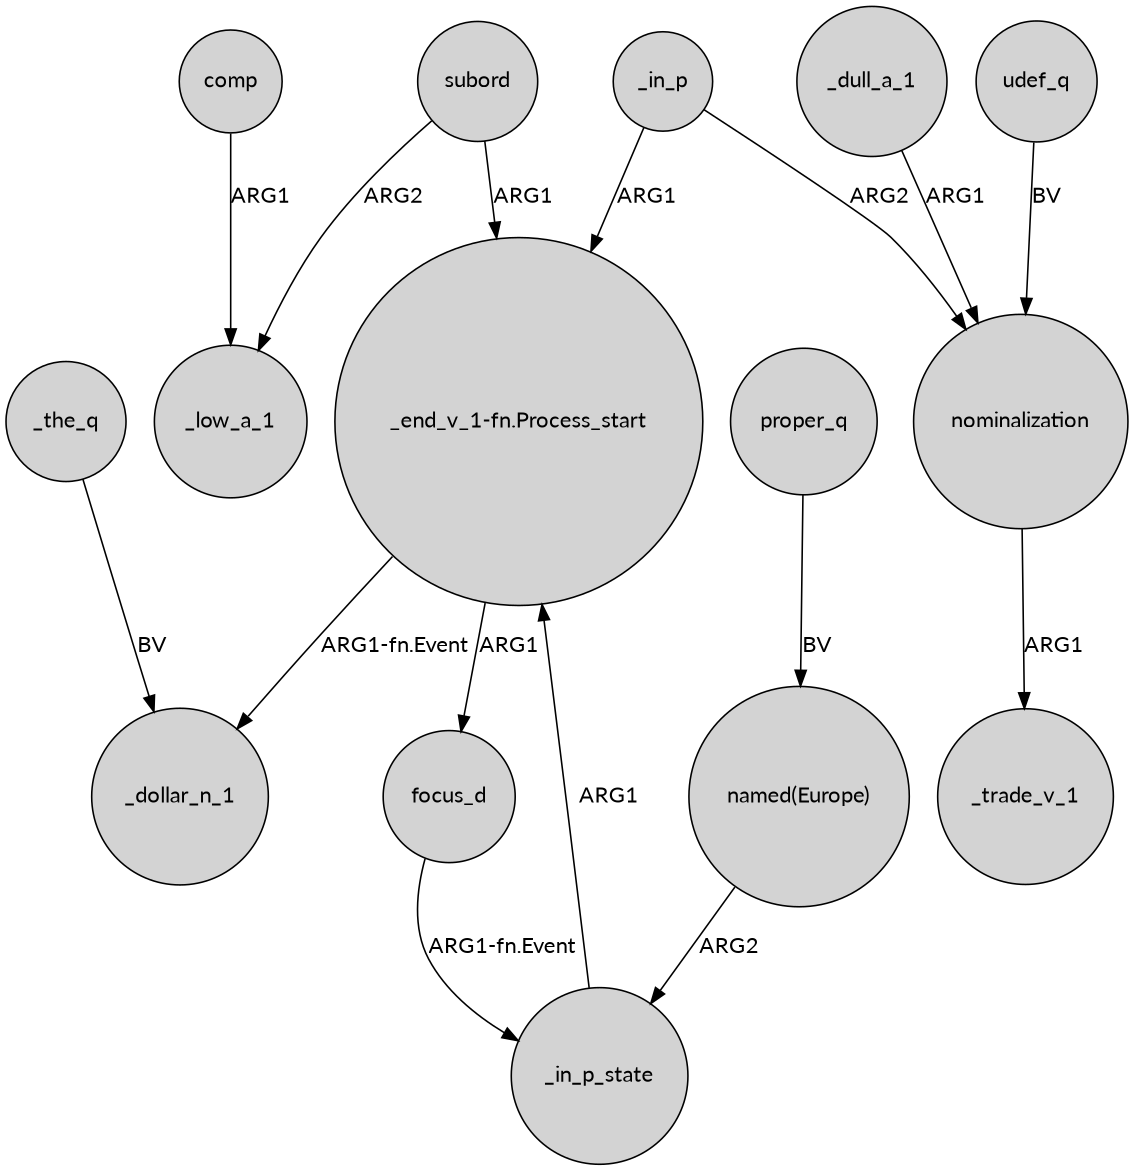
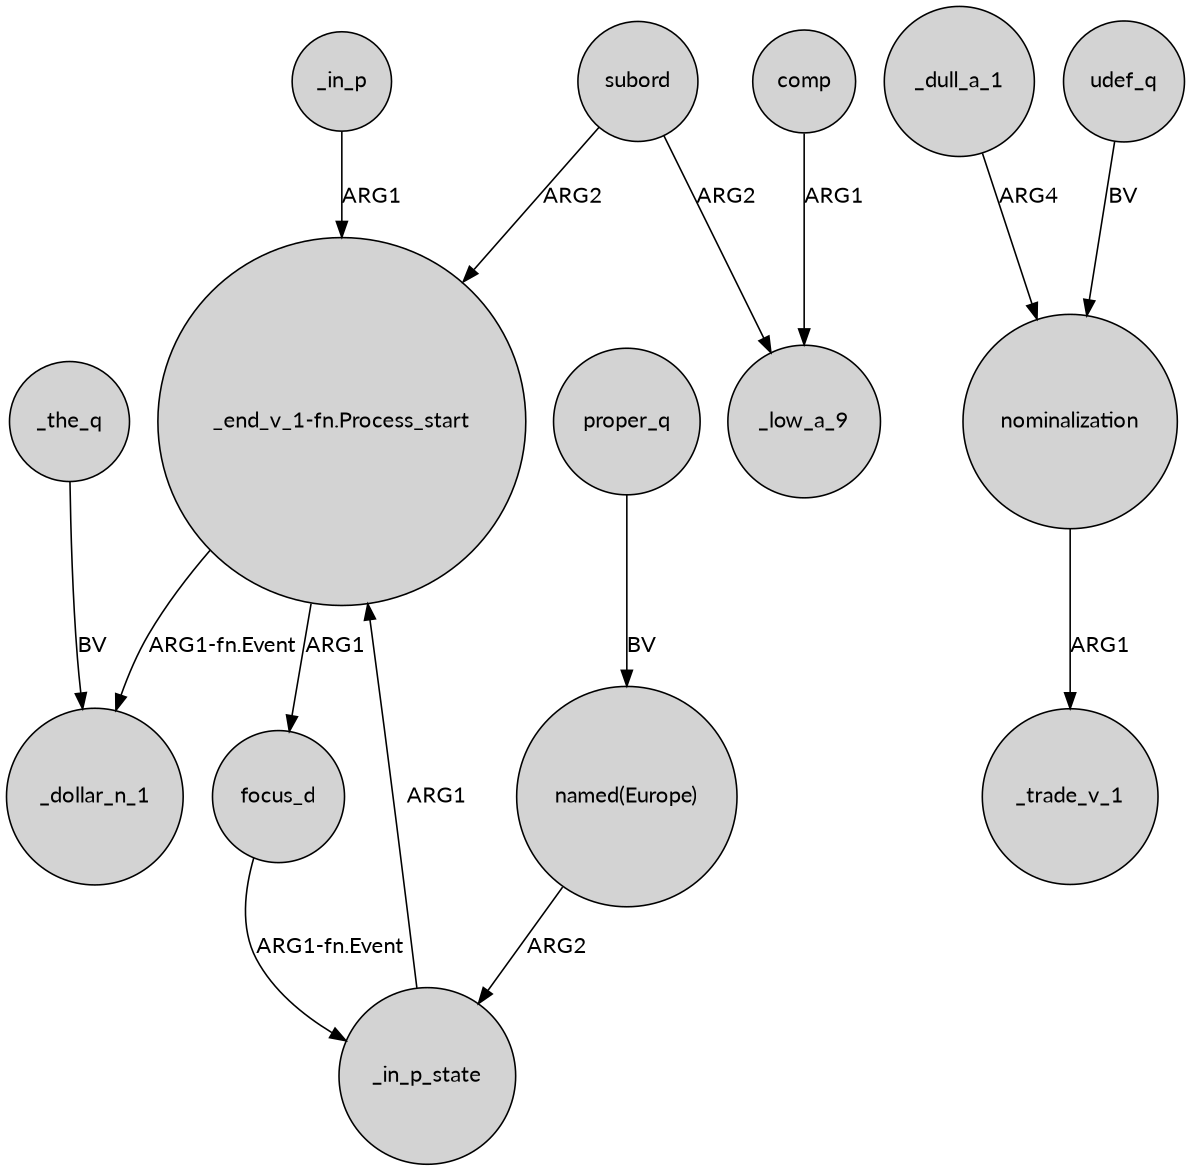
edge "subord" -> "_end_v_1-fn.Process_start": label "ARG1" -> "ARG2"
edge "_dull_a_1" -> "nominalization": label "ARG1" -> "ARG4"
edge "_in_p" -> "nominalization": removed, label "ARG2"
node "_low_a_1": label "_low_a_1" -> "_low_a_9"
